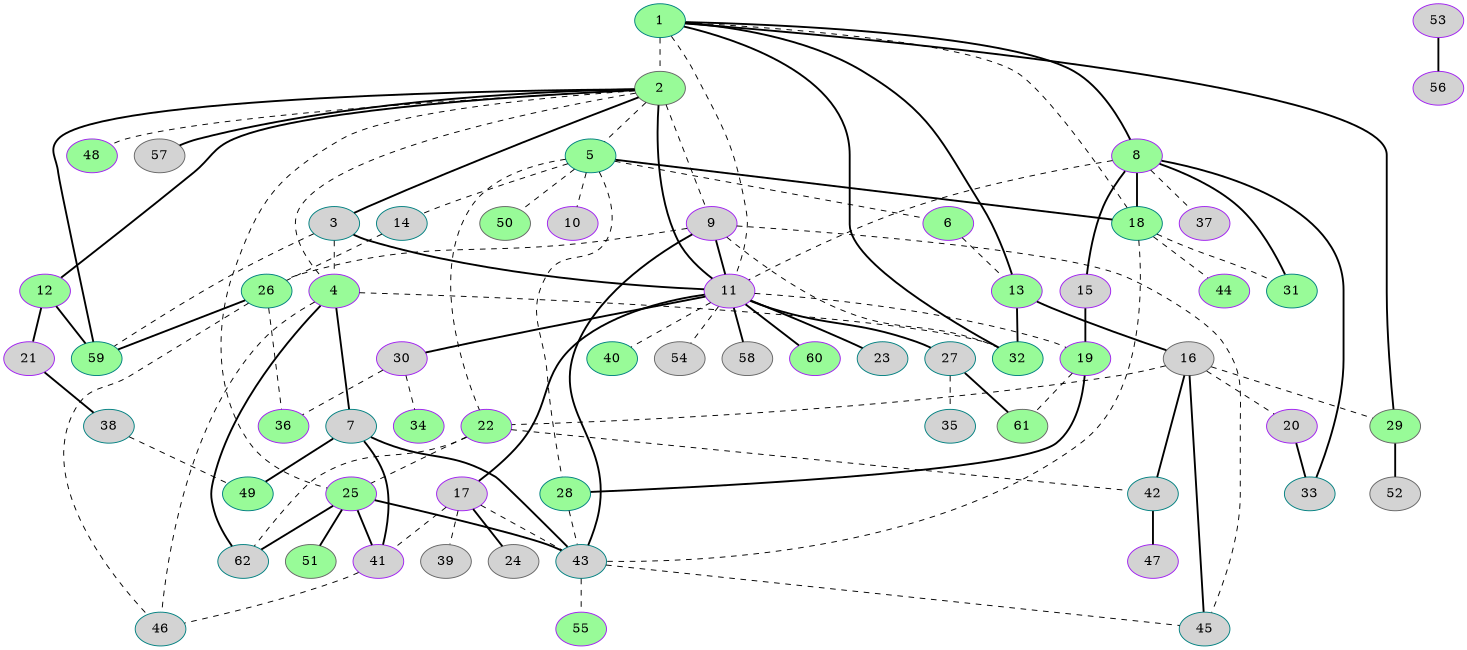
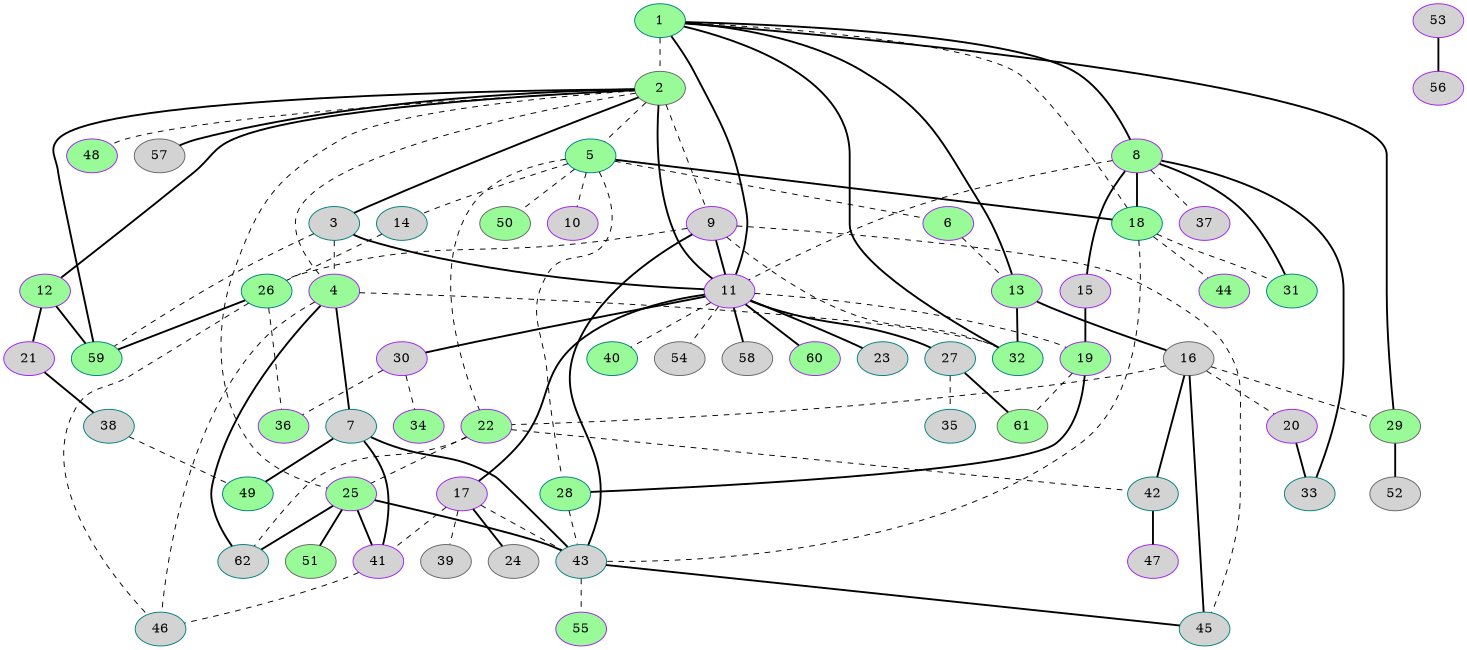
edge "1" -- "11": style dashed -> bold
edge "43" -- "45": style dashed -> bold
